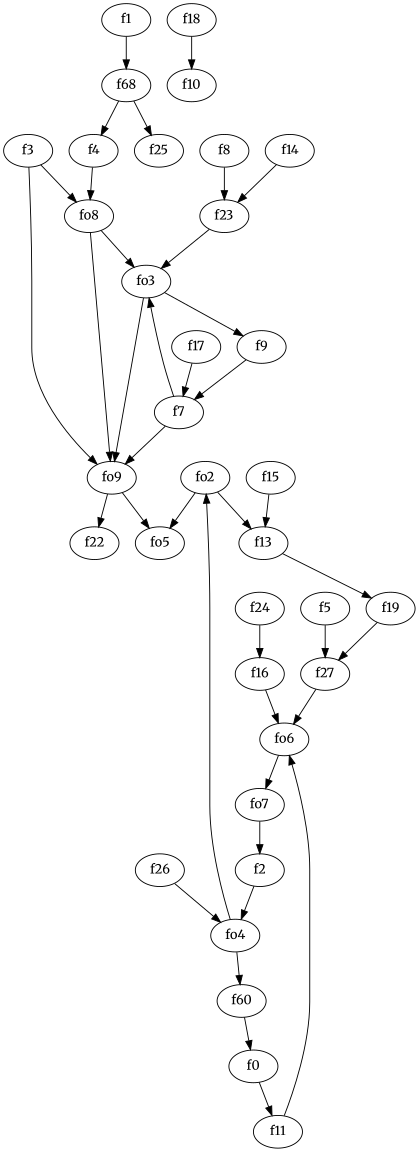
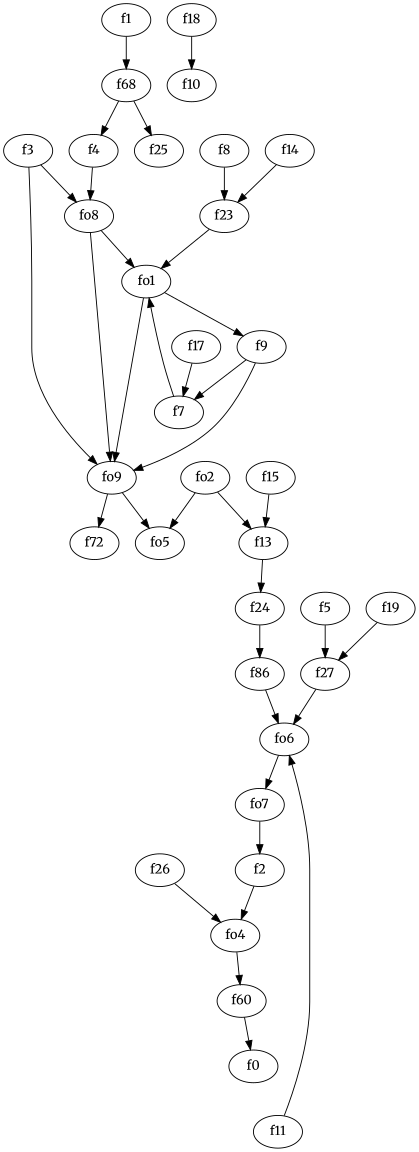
node "fo3": label "fo3" -> "fo1"
edge "f7" -> "fo9": now "f9" -> "fo9"
node "f22": label "f22" -> "f72"
edge "f13" -> "f19": now "f13" -> "f24"
node "f16": label "f16" -> "f86"
edge "fo4" -> "fo2": removed
edge "f0" -> "f11": removed
